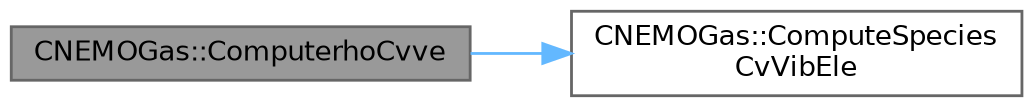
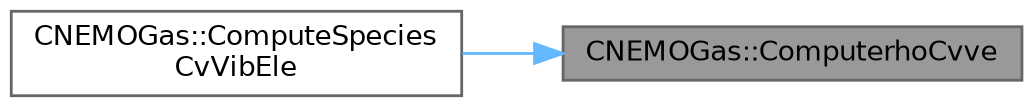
edge "CNEMOGas::ComputerhoCvve" -> "CNEMOGas::ComputeSpecies CvVibEle": reversed
